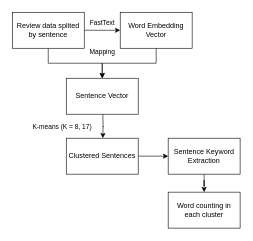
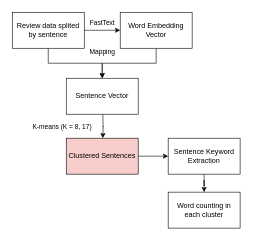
node "Clustered Sentences": fillcolor #ffffff -> #f8cecc
